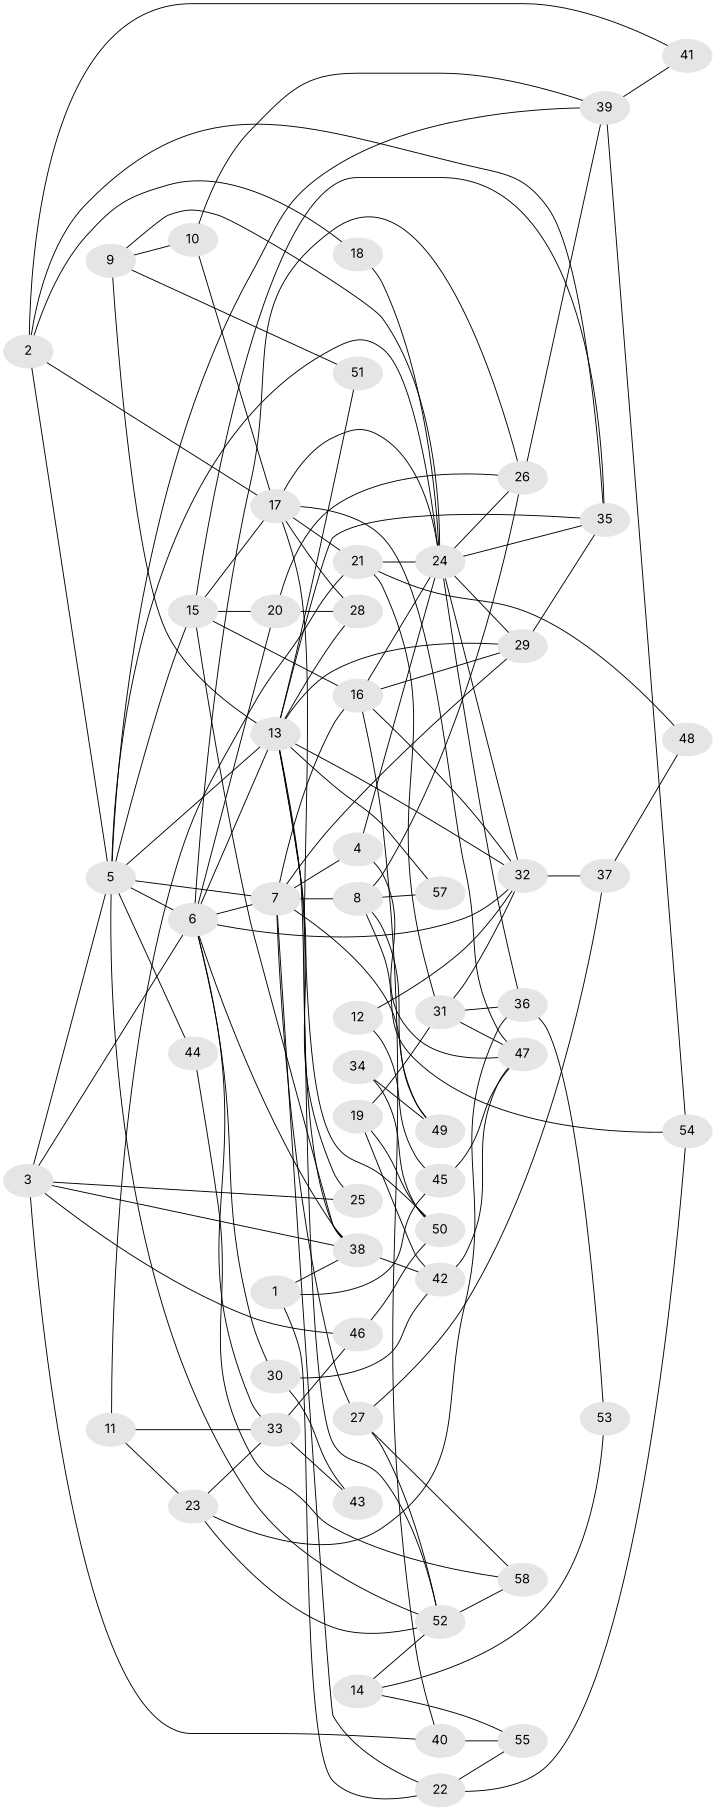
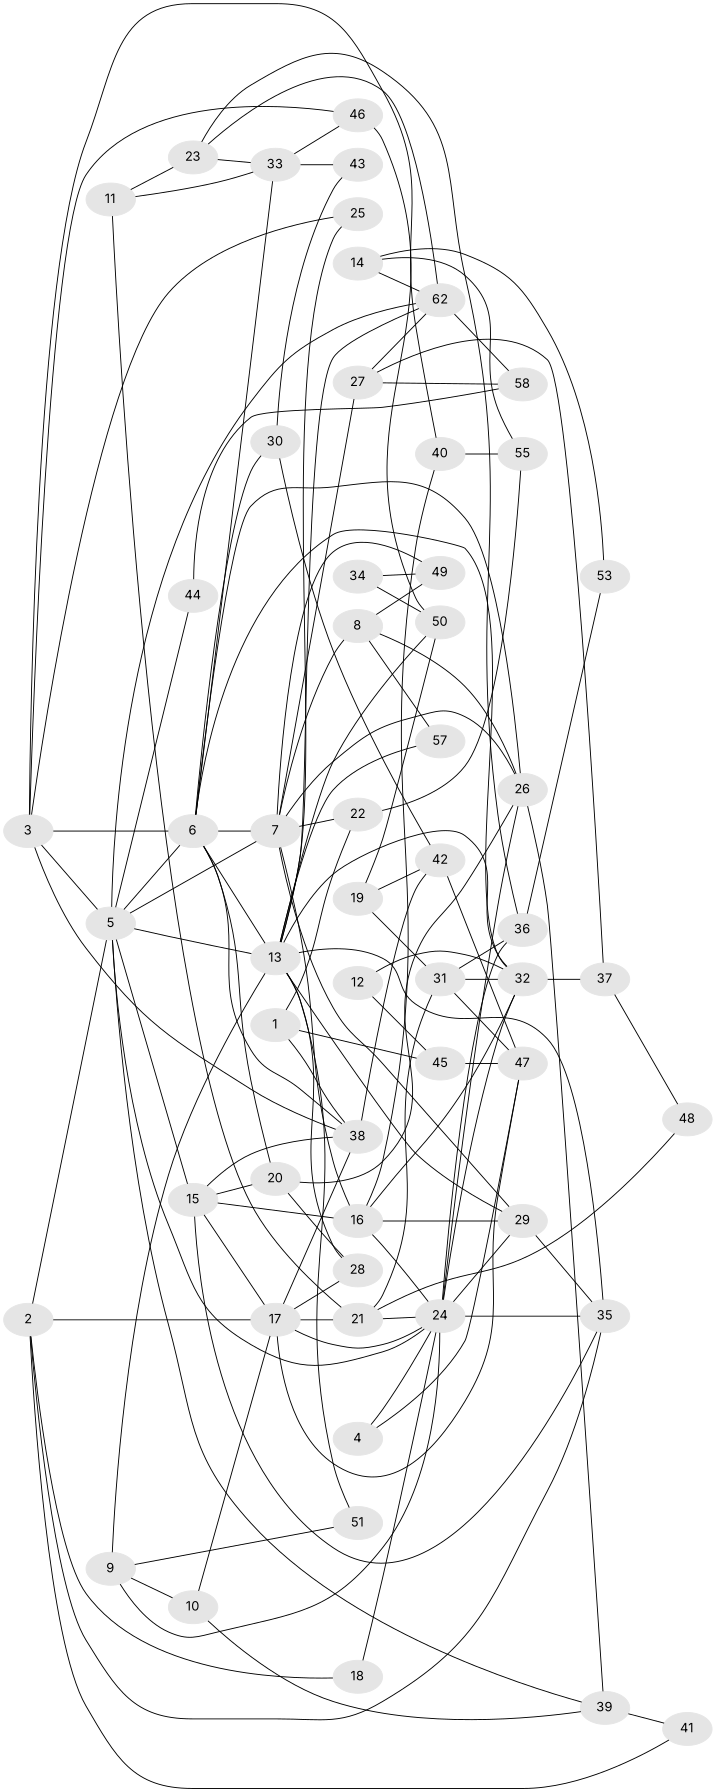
edge "4" -- "7": now "26" -- "7"
node "54": removed
node "52": label "52" -> "62"
